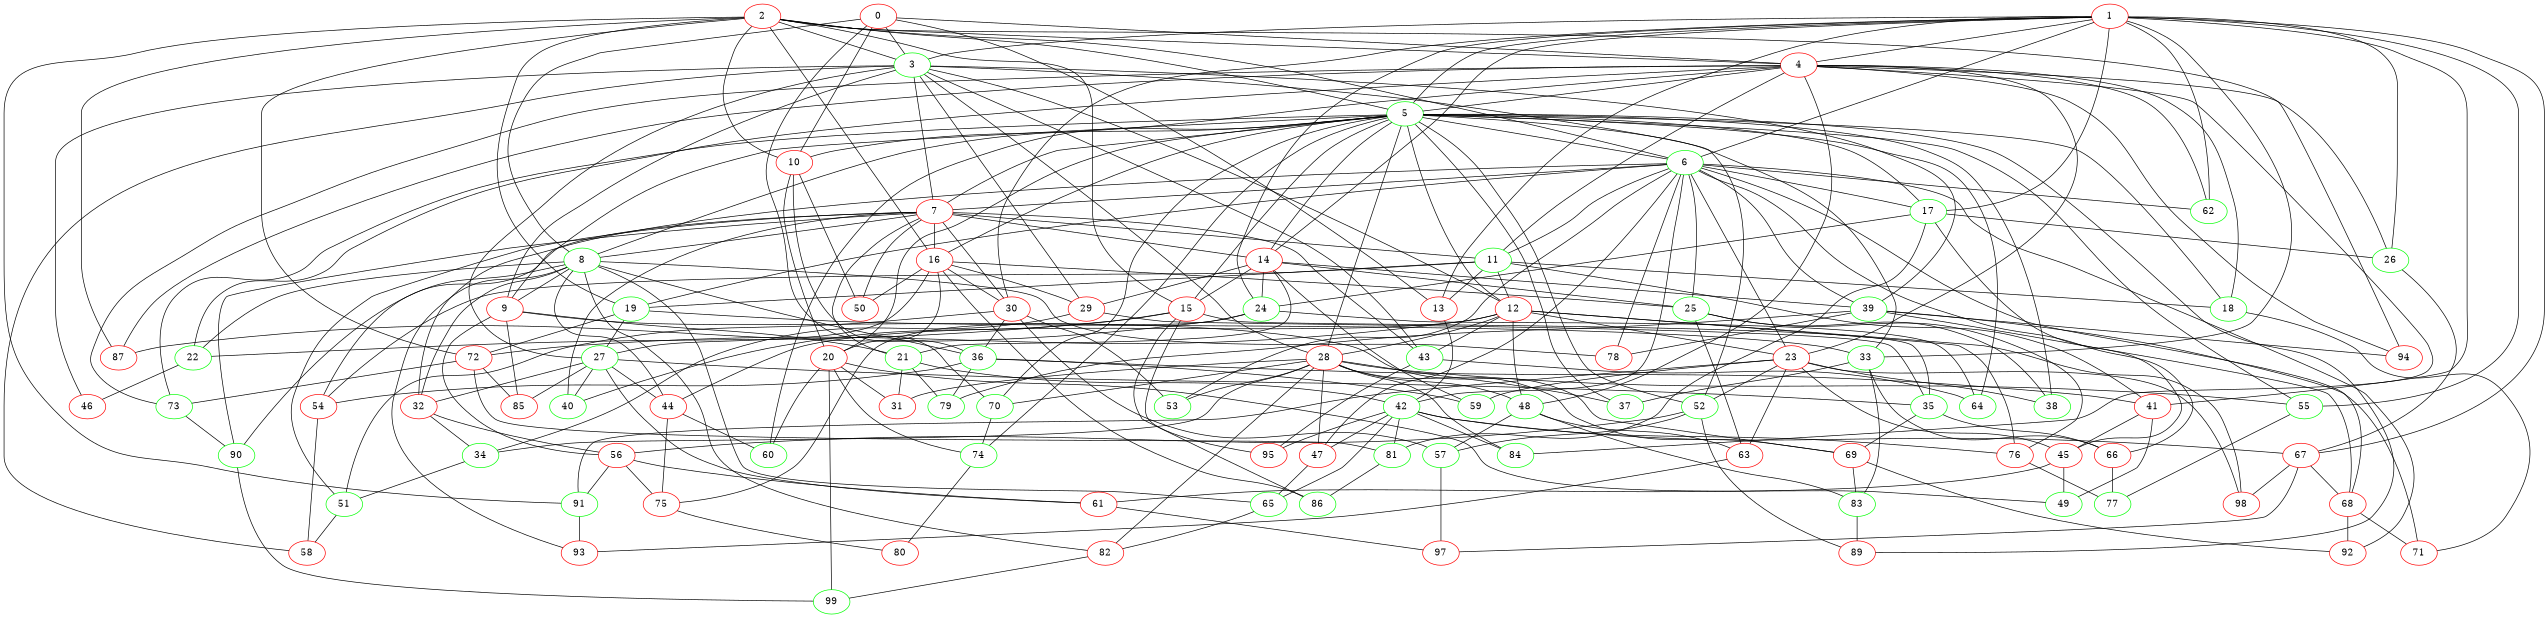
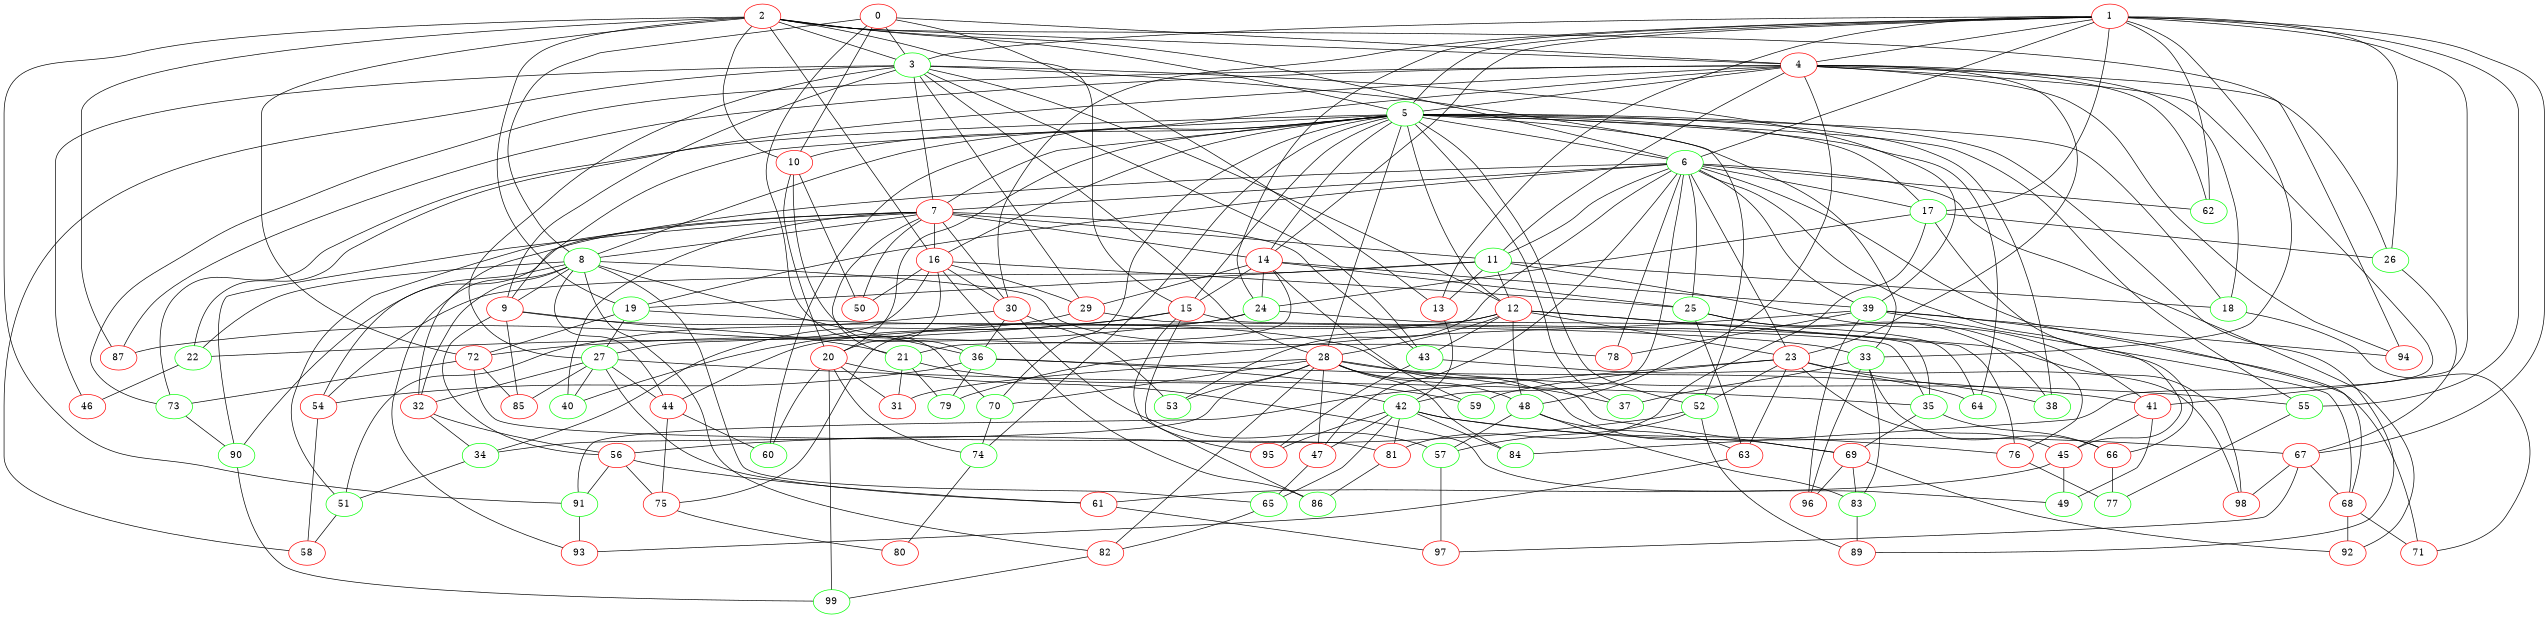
node "81": color green -> red
node "96": added
